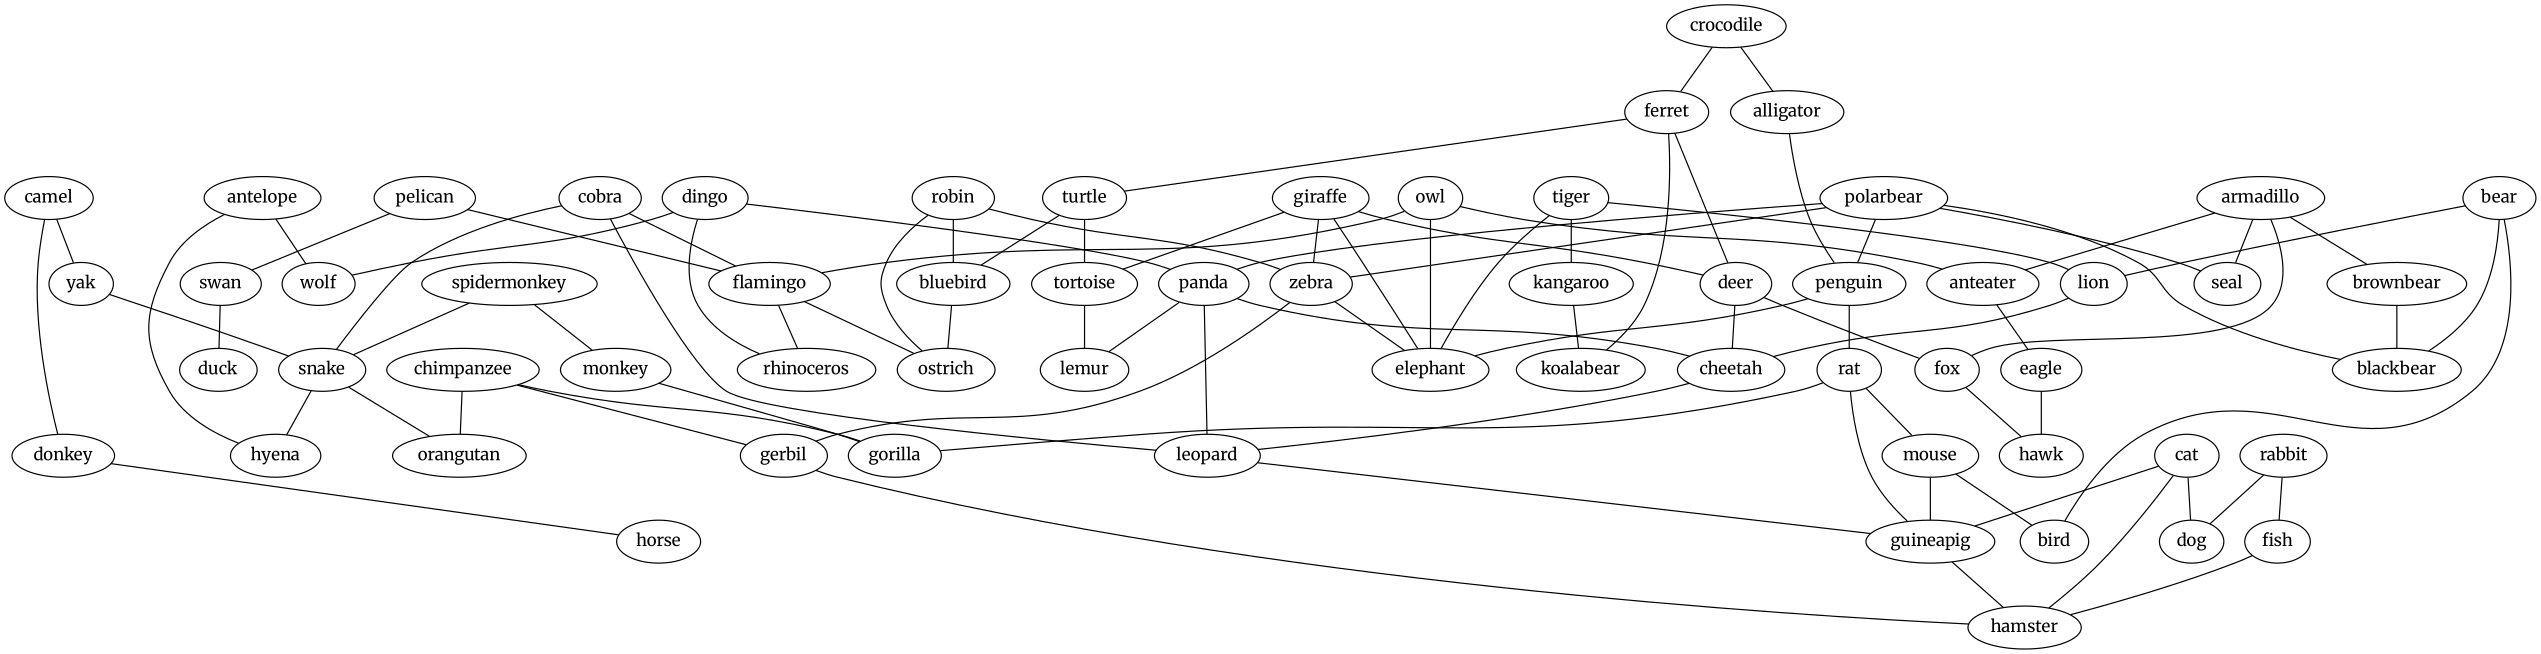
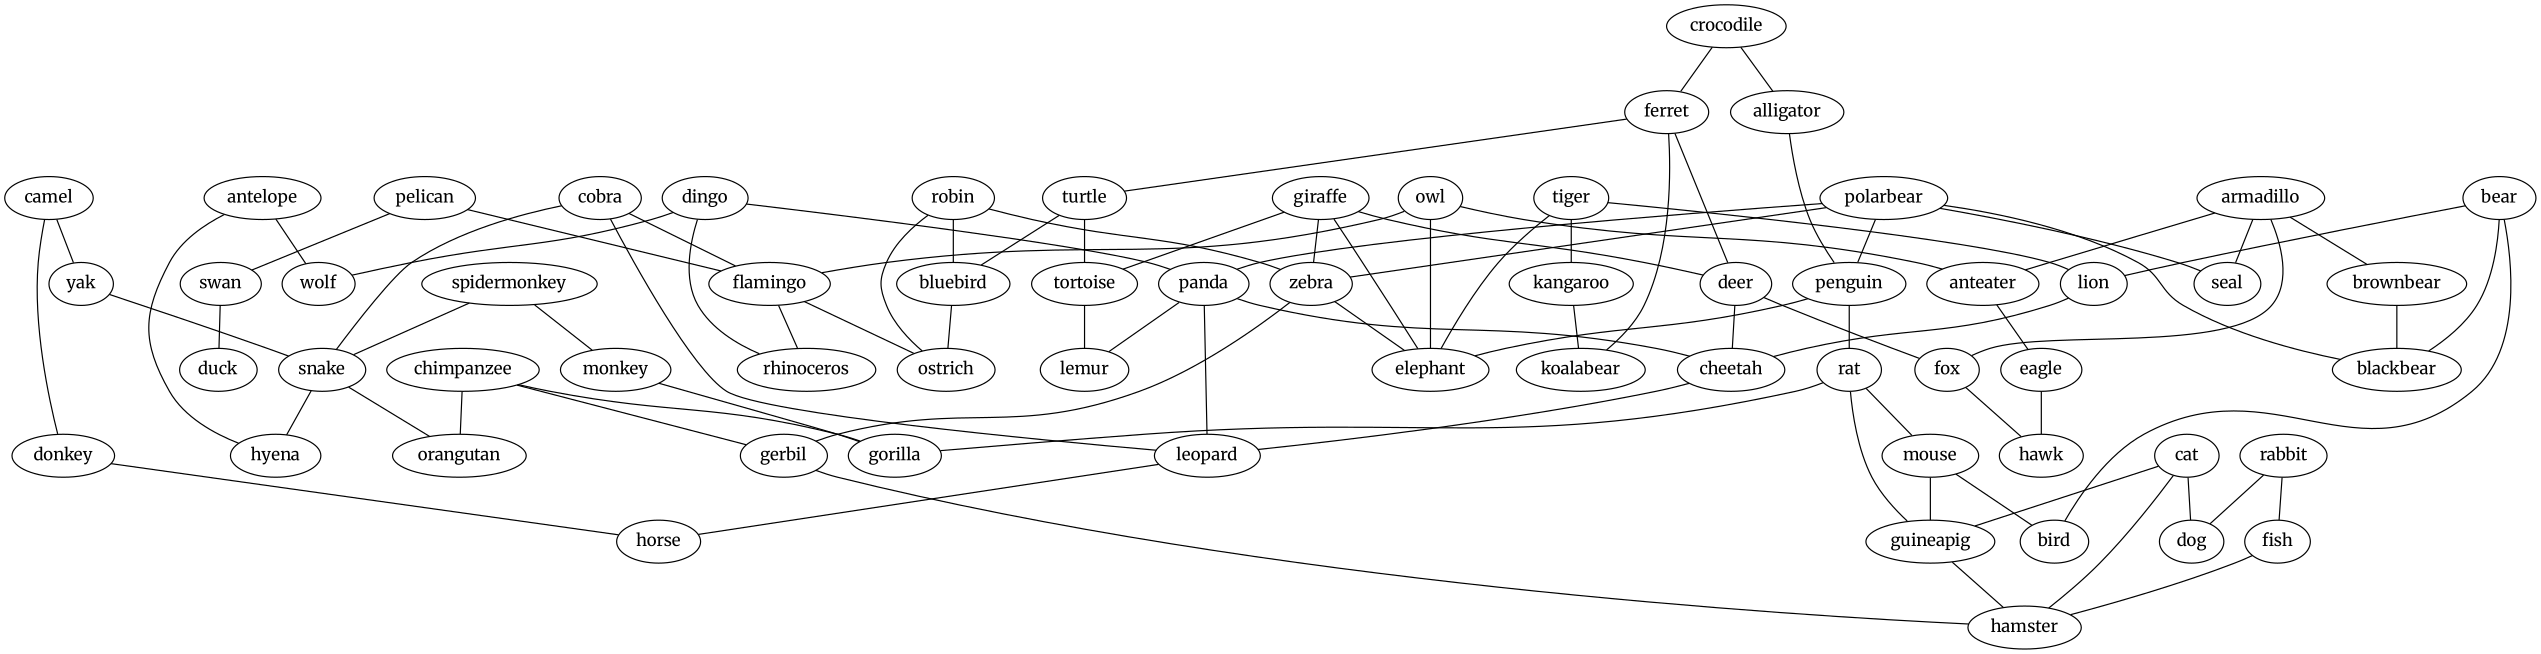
edge "leopard" -- "guineapig": now "leopard" -- "horse"
